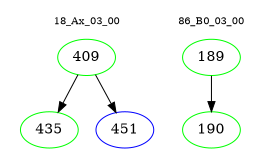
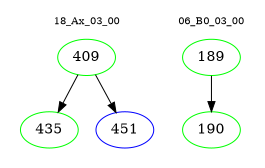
cluster "86_B0_03_00": label "86_B0_03_00" -> "06_B0_03_00"
